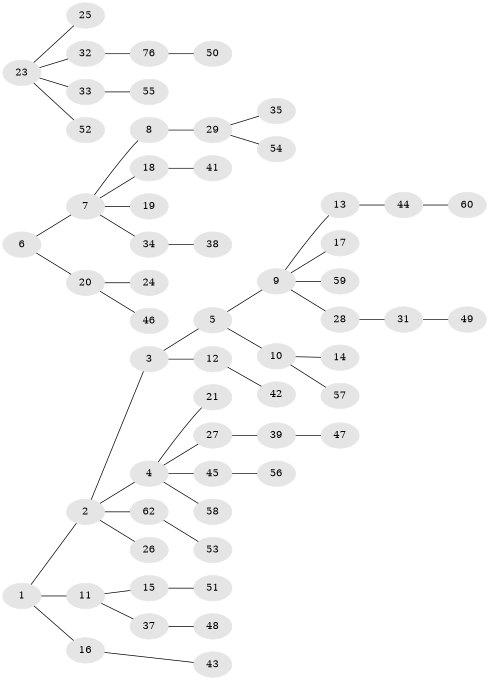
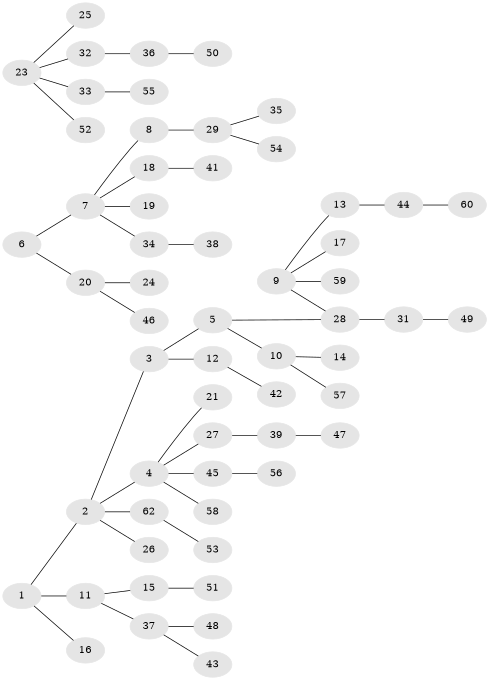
node "76": label "76" -> "36"
edge "9" -- "5": now "28" -- "5"
edge "16" -- "43": now "37" -- "43"
